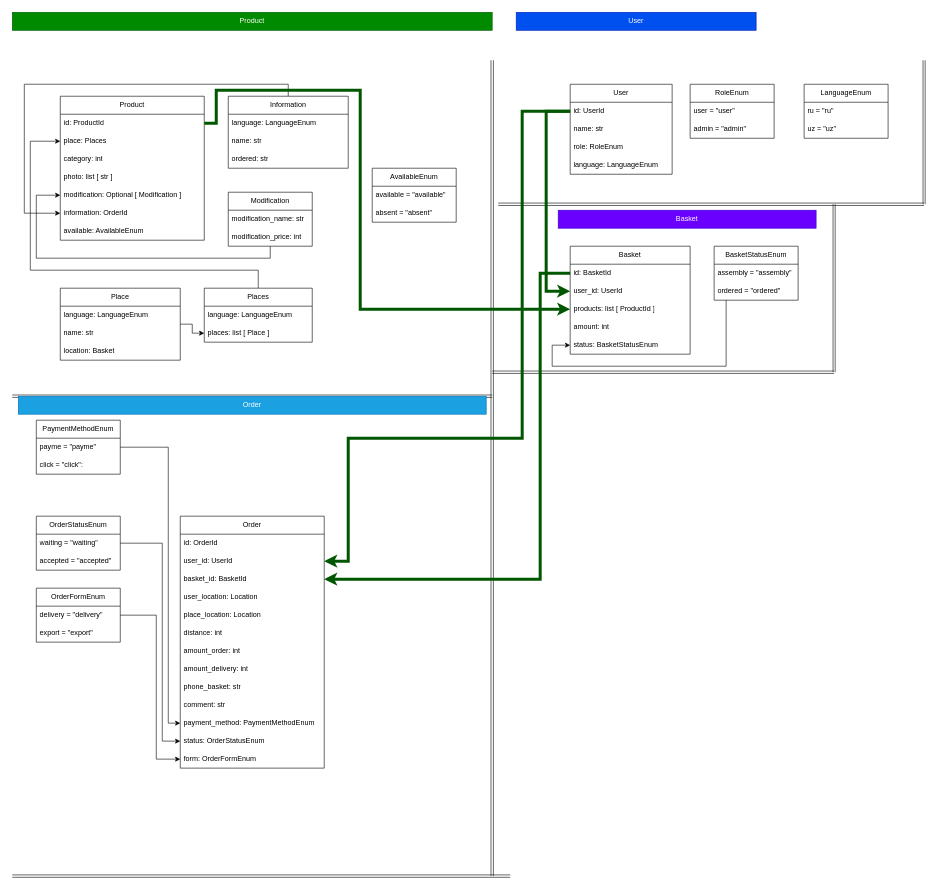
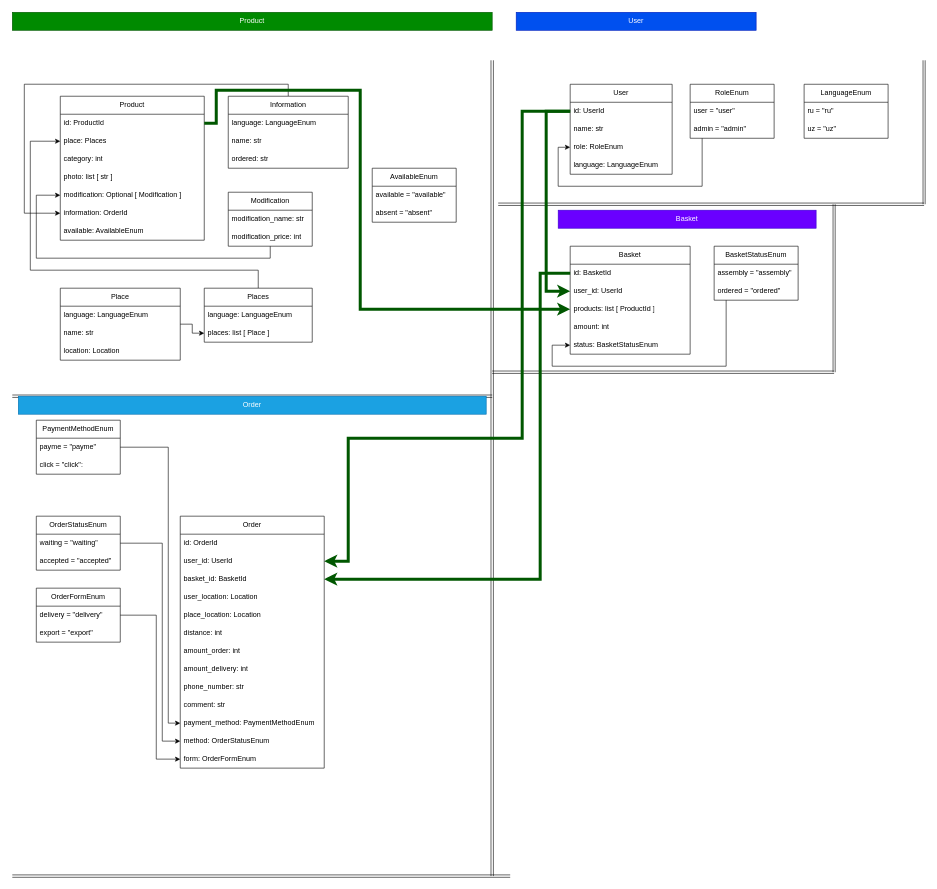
edge "RoleEnum" -> "role: RoleEnum": added
node "location: Basket": label "location: Basket" -> "location: Location"
node "phone_basket: str": label "phone_basket: str" -> "phone_number: str"
node "status: OrderStatusEnum": label "status: OrderStatusEnum" -> "method: OrderStatusEnum"
